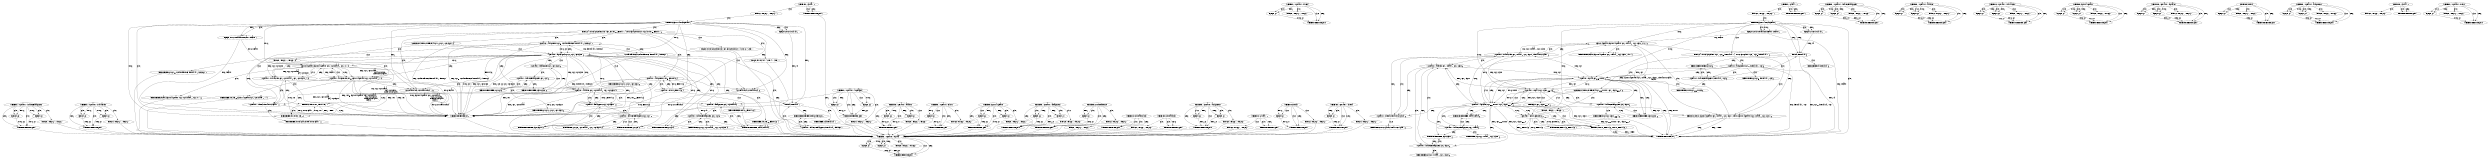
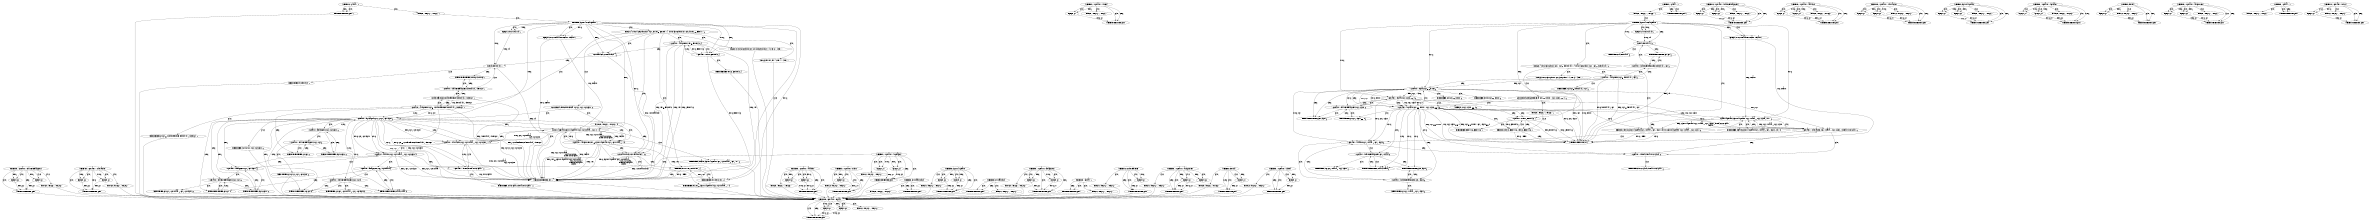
edge "(<operator>.logicalAnd,opt && opt->opt.cipso)" -> "(rcu_read_unlock,rcu_read_unlock())": label "ENOMSG: " -> "CFG: "
node "<(LOCAL,struct ip_options* opt: ip_options*)<SUB>3</SUB>>": added
edge "(<operator>.indirectFieldAccess,inet_sk(sk)->opt)" -> "(IDENTIFIER,NULL,opt == NULL)": now "(<operator>.indirectFieldAccess,inet_sk(sk)->opt)" -> "(<operator>.assignment,opt = inet_sk(sk)->opt)"
edge "(<operator>.indirectFieldAccess,inet_sk(sk)->inet_opt)" -> "(rcu_dereference,rcu_dereference(inet_sk(sk)->inet_opt))": added, label "CFG:"
edge "(<operator>.logicalOr,opt == NULL || opt->cipso == 0)" -> "(<operator>.equals,opt->cipso == 0)": now "(<operator>.logicalOr,opt == NULL || opt->cipso == 0)" -> "(IDENTIFIER,opt,opt->cipso == 0)"
node "(IDENTIFIER,opt,opt == NULL)": added
edge "(<operator>.indirectFieldAccess,opt->__data)" -> "(<operator>.addition,opt->__data + opt->cipso)": reversed
node "(IDENTIFIER,res,res = -ENOMSG)": removed
